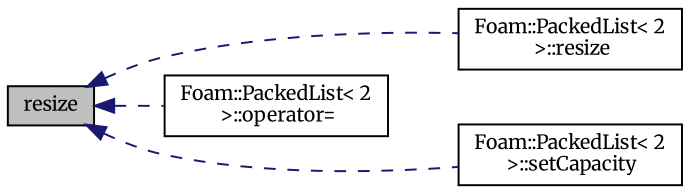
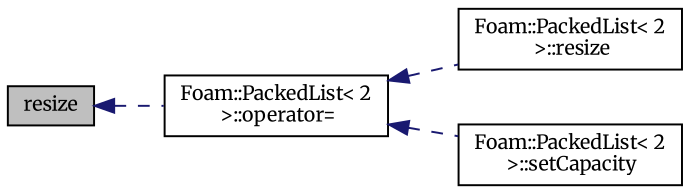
edge "Foam::PackedList< 2 >::resize" -> "resize": now "Foam::PackedList< 2 >::resize" -> "Foam::PackedList< 2 >::operator="
edge "Foam::PackedList< 2 >::setCapacity" -> "resize": now "Foam::PackedList< 2 >::setCapacity" -> "Foam::PackedList< 2 >::operator="
